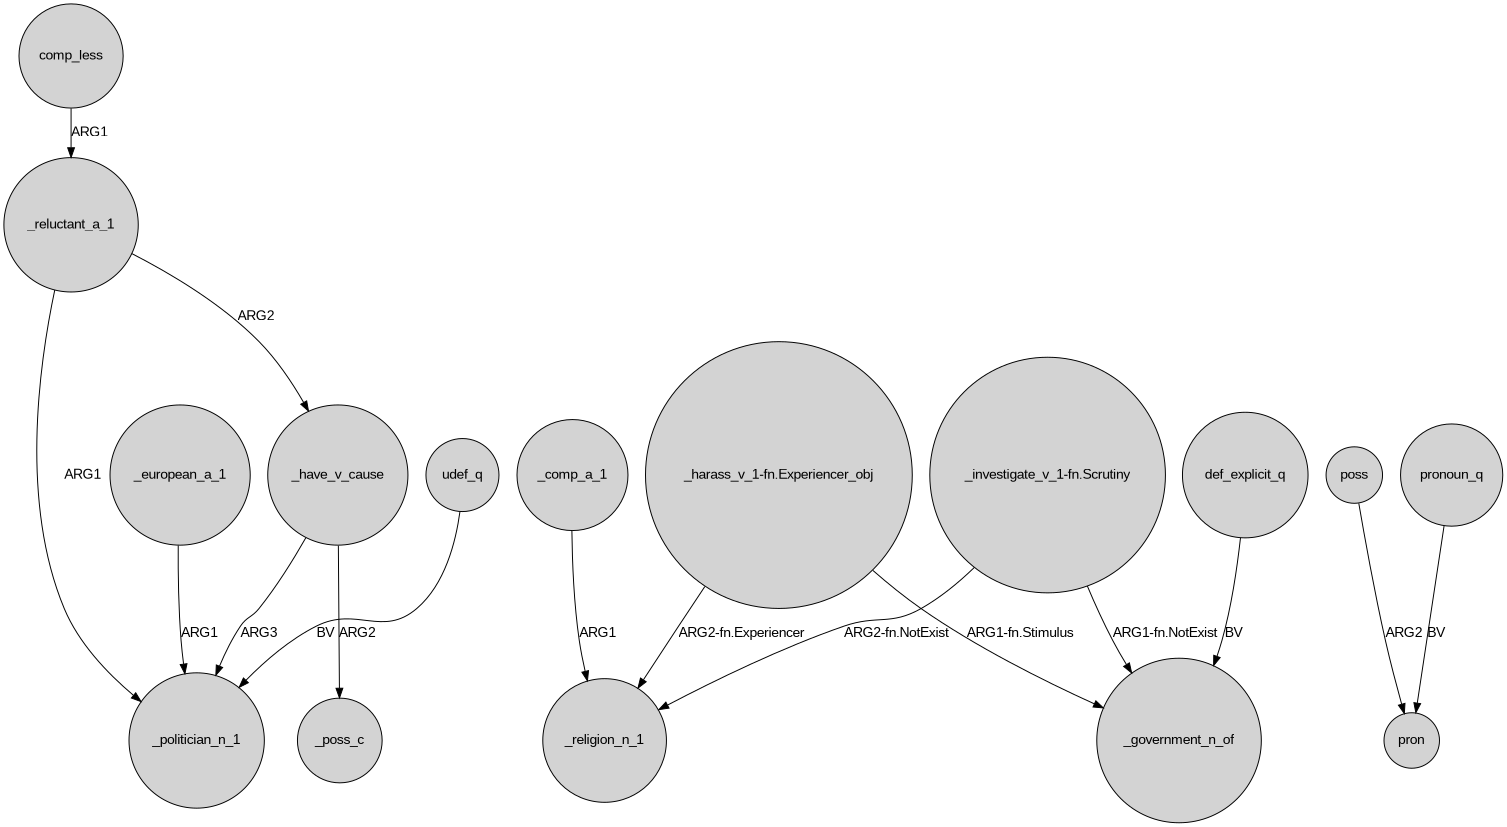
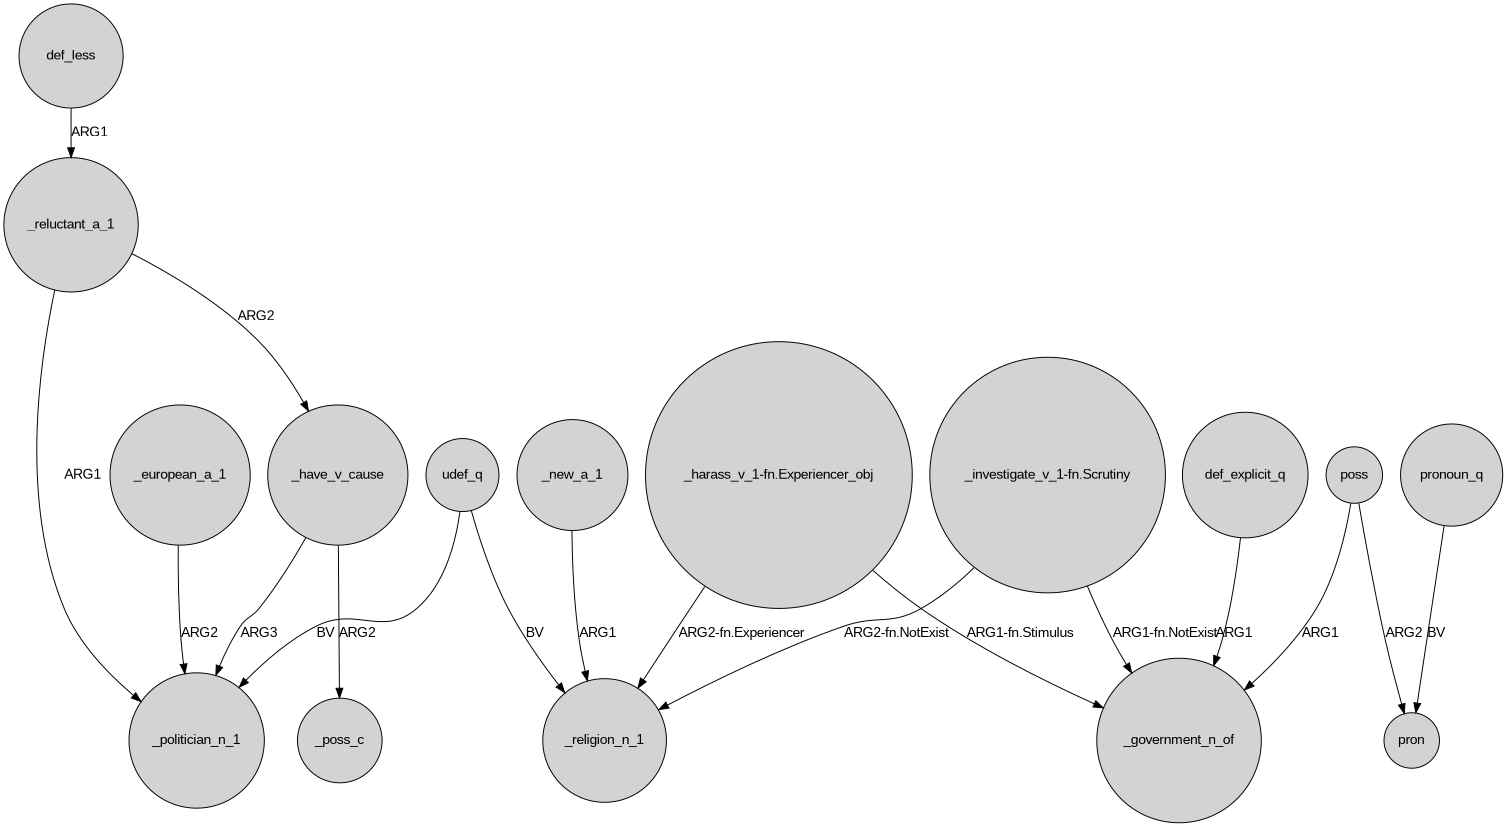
node "comp_less": label "comp_less" -> "def_less"
node "_comp_a_1": label "_comp_a_1" -> "_new_a_1"
edge "udef_q" -> "_religion_n_1": added, label "BV"
edge "poss" -> "_government_n_of": added, label "ARG1"
edge "_european_a_1" -> "_politician_n_1": label "ARG1" -> "ARG2"
edge "def_explicit_q" -> "_government_n_of": label "BV" -> "ARG1"
